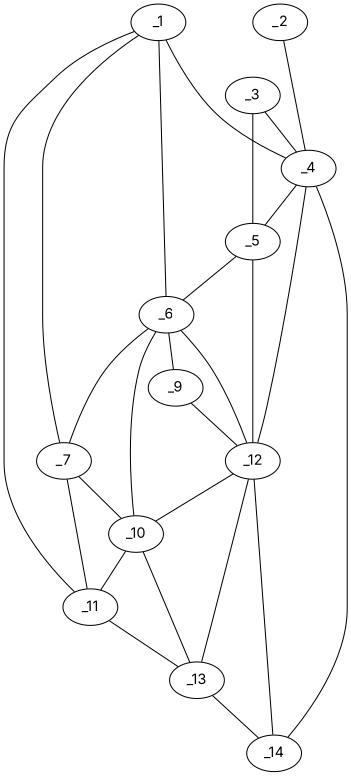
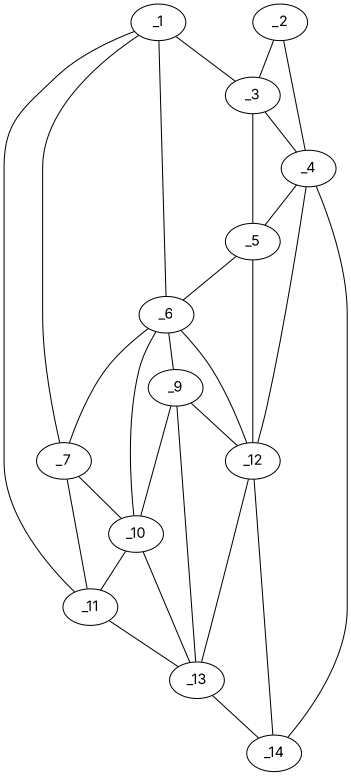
edge "_2" -- "_3": added
edge "_1" -- "_4": now "_1" -- "_3"
edge "_12" -- "_10": now "_9" -- "_10"
edge "_9" -- "_13": added
